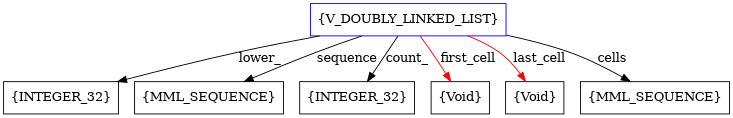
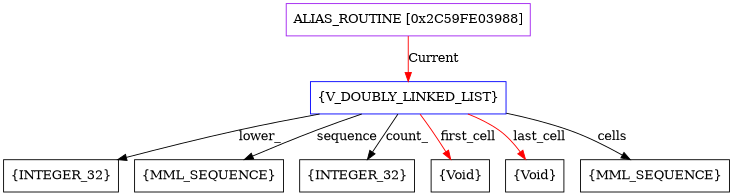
node "ALIAS_ROUTINE [0x2C59FE03988]": added
